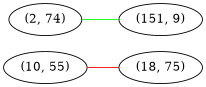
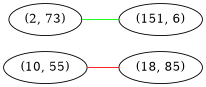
node "(2, 74)": label "(2, 74)" -> "(2, 73)"
node "(151, 9)": label "(151, 9)" -> "(151, 6)"
node "(18, 75)": label "(18, 75)" -> "(18, 85)"
